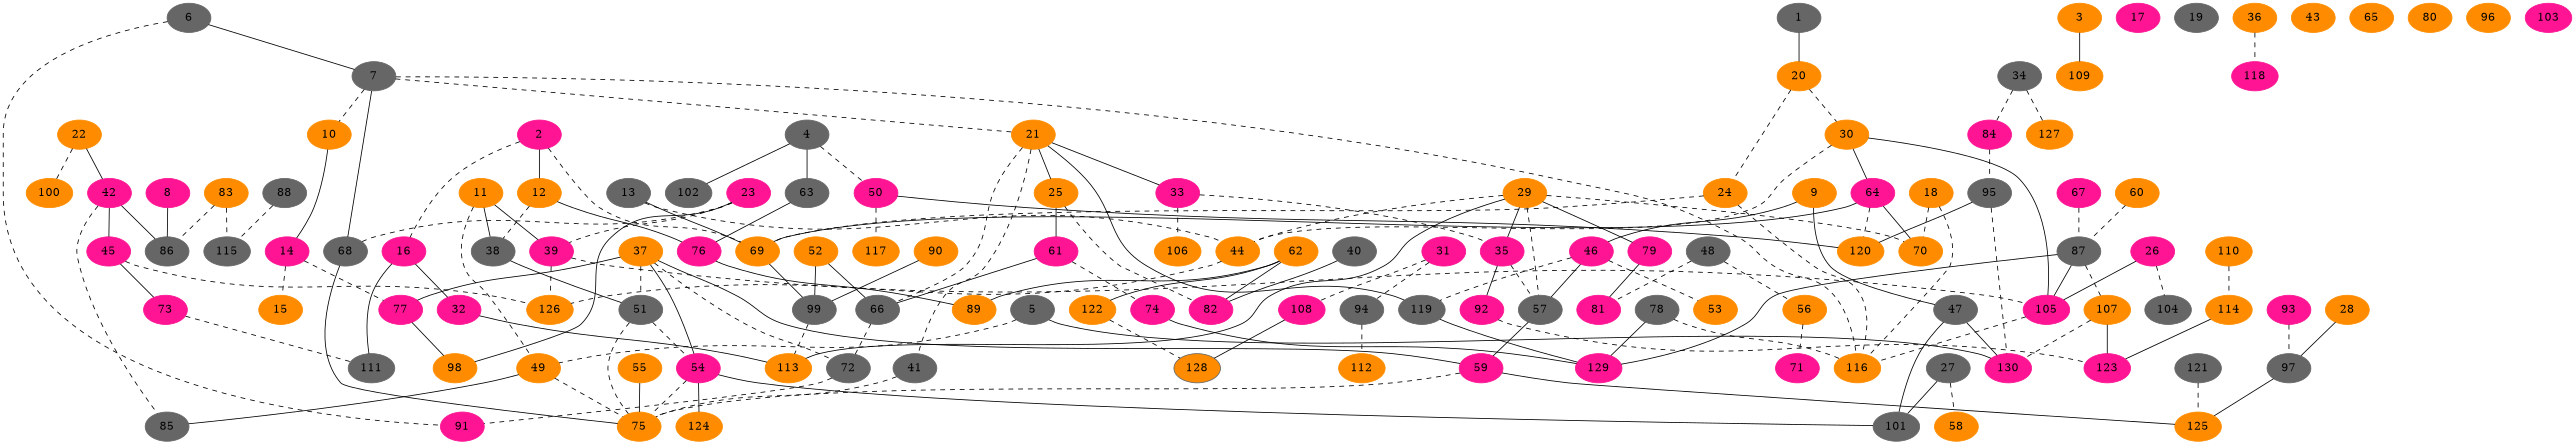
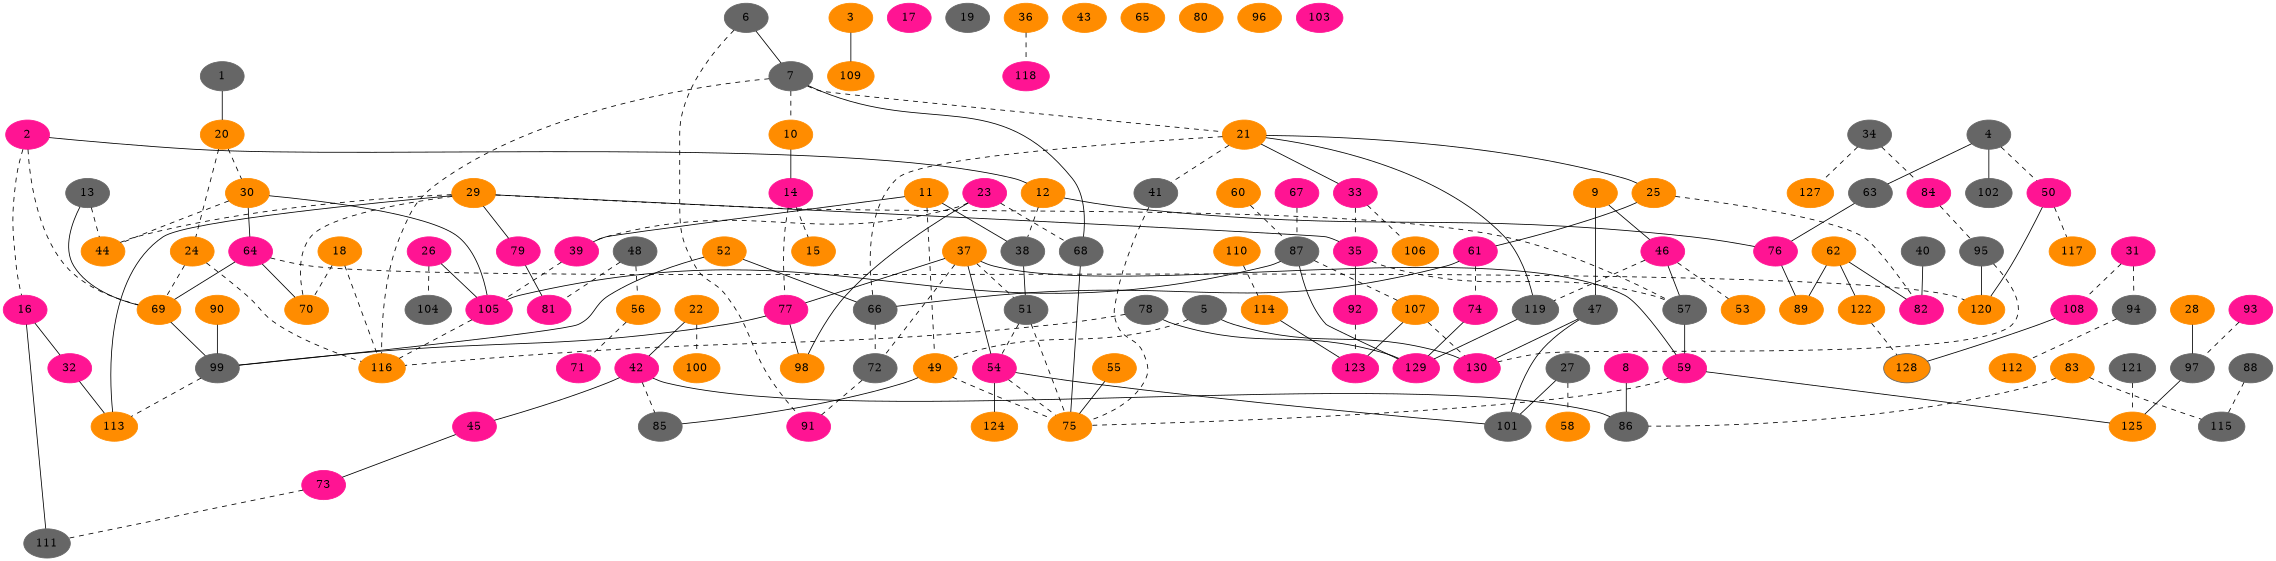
node "126": removed
edge "77" -- "99": added
